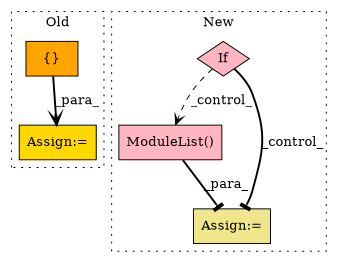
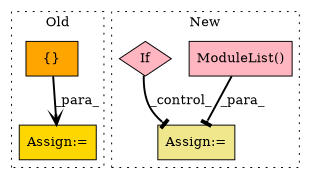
edge "If" -> "ModuleList()": removed, label "_control_"
